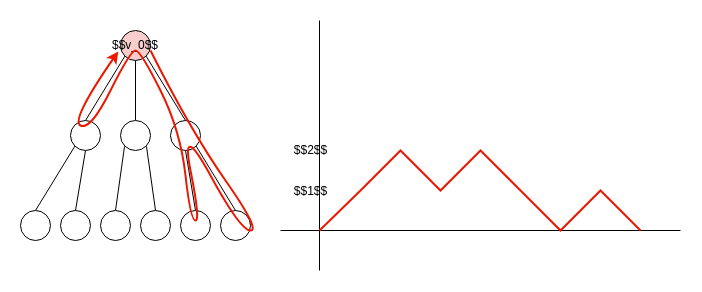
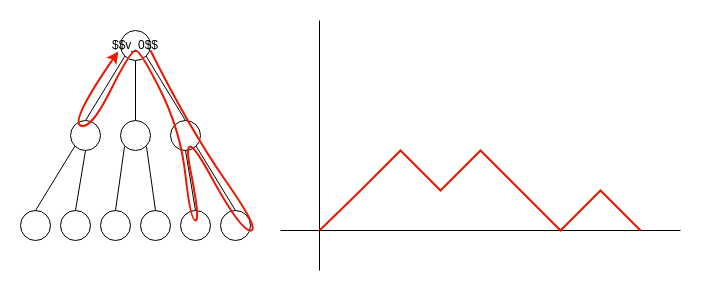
node "$$v_0$$": fillcolor #f8cecc -> #ffffff
node "$$2$$": removed
node "$$1$$": removed
